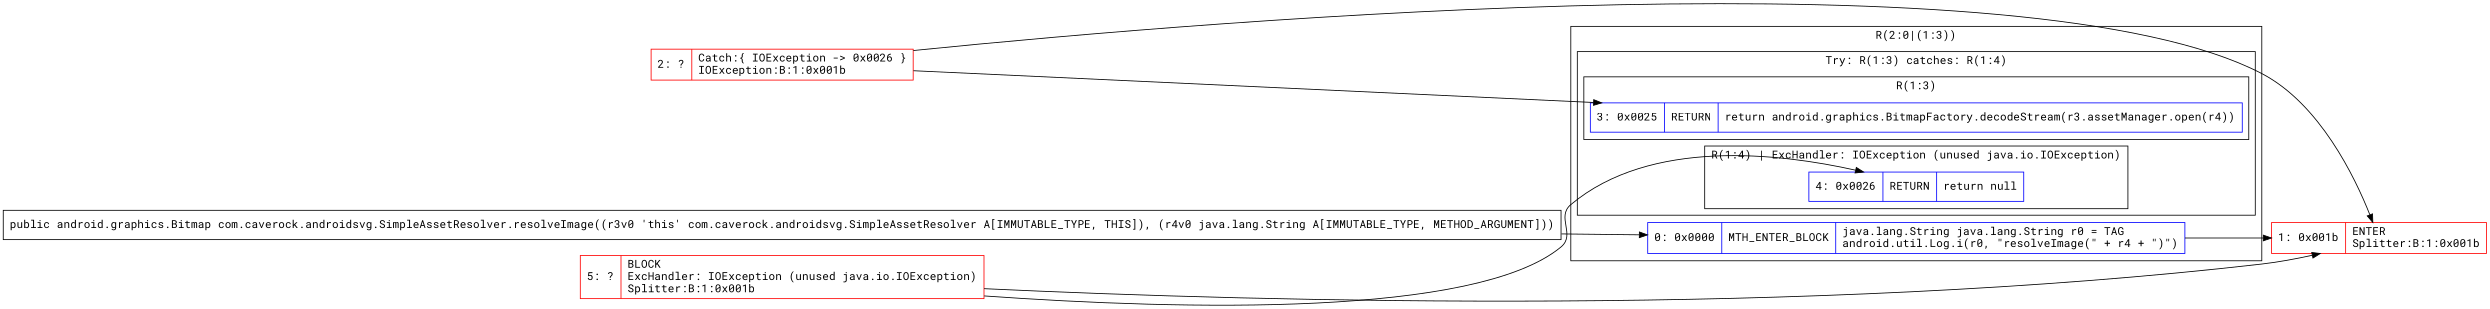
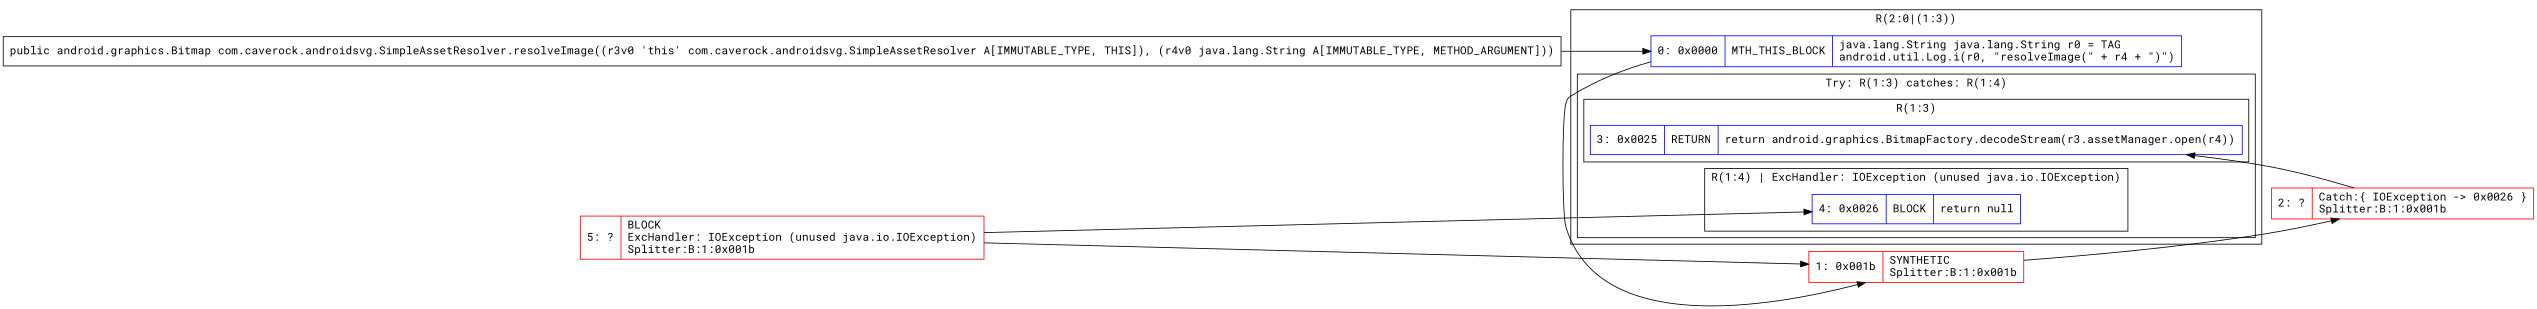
edge "2: ?" -> "1: 0x001b": reversed
node "2: ?": text "IOException:B:1:0x001b" -> "Splitter:B:1:0x001b"
node "4: 0x0026": text "RETURN" -> "BLOCK"
node "1: 0x001b": text "ENTER" -> "SYNTHETIC"
node "0: 0x0000": text "MTH_ENTER_BLOCK" -> "MTH_THIS_BLOCK"
